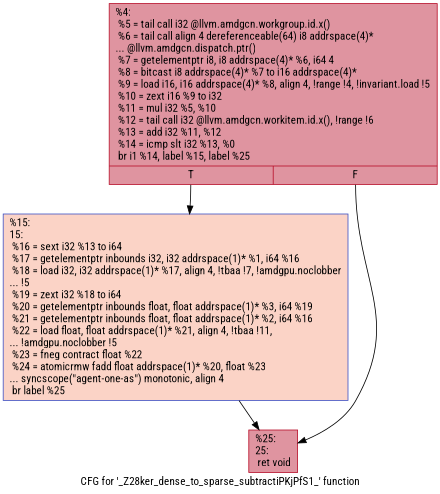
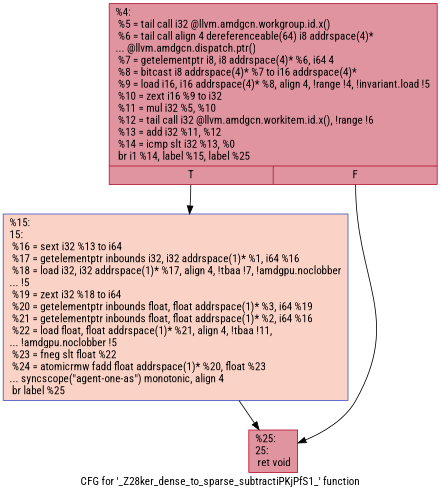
node "%15:": text "%23 = fneg contract float %22" -> "%23 = fneg slt float %22"
